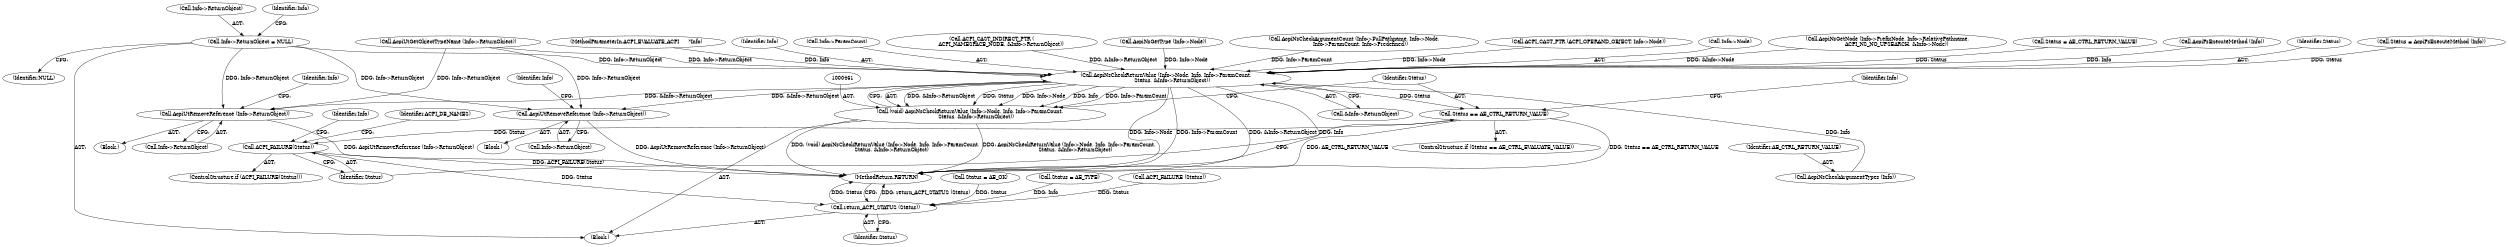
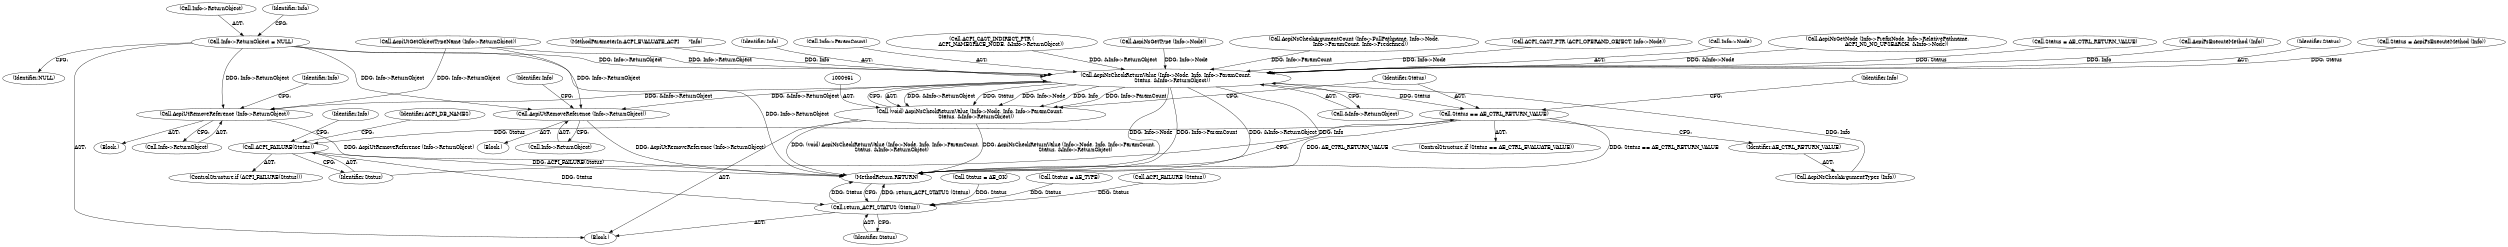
edge "(Call,Info->ReturnObject = NULL)" -> "(MethodReturn,RETURN)": added, label "DDG: Info->ReturnObject"
edge "(Call,Status == AE_CTRL_RETURN_VALUE)" -> "(Identifier,AE_CTRL_RETURN_VALUE)": added, label "CFG:"
edge "(Call,Status = AE_TYPE)" -> "(Call,return_ACPI_STATUS (Status))": label "DDG: Info" -> "DDG: Status"
